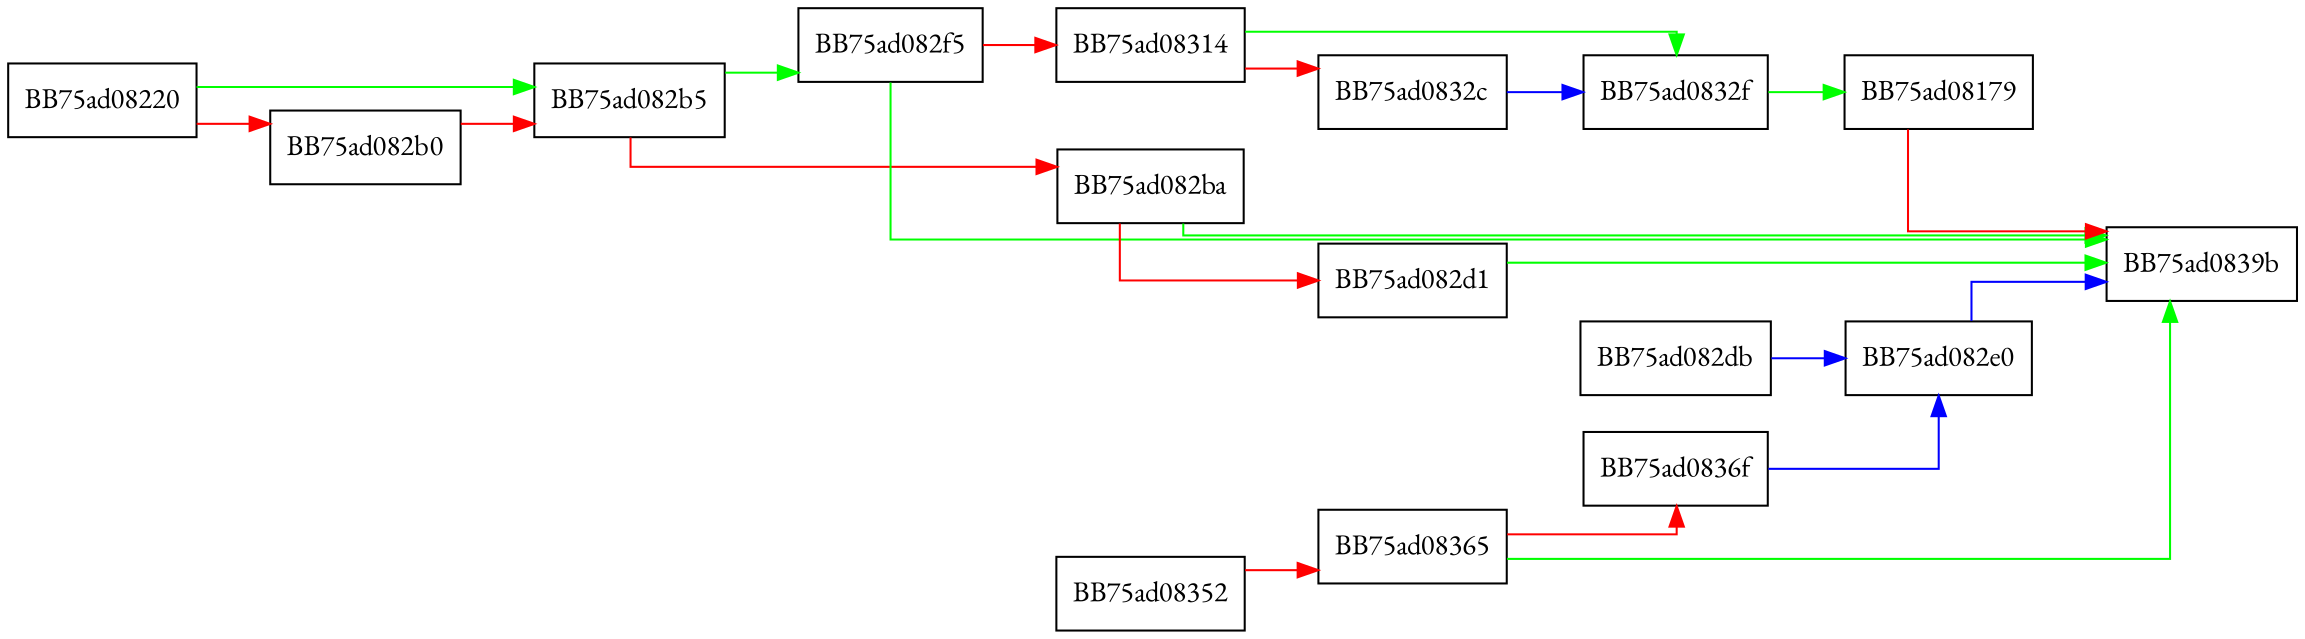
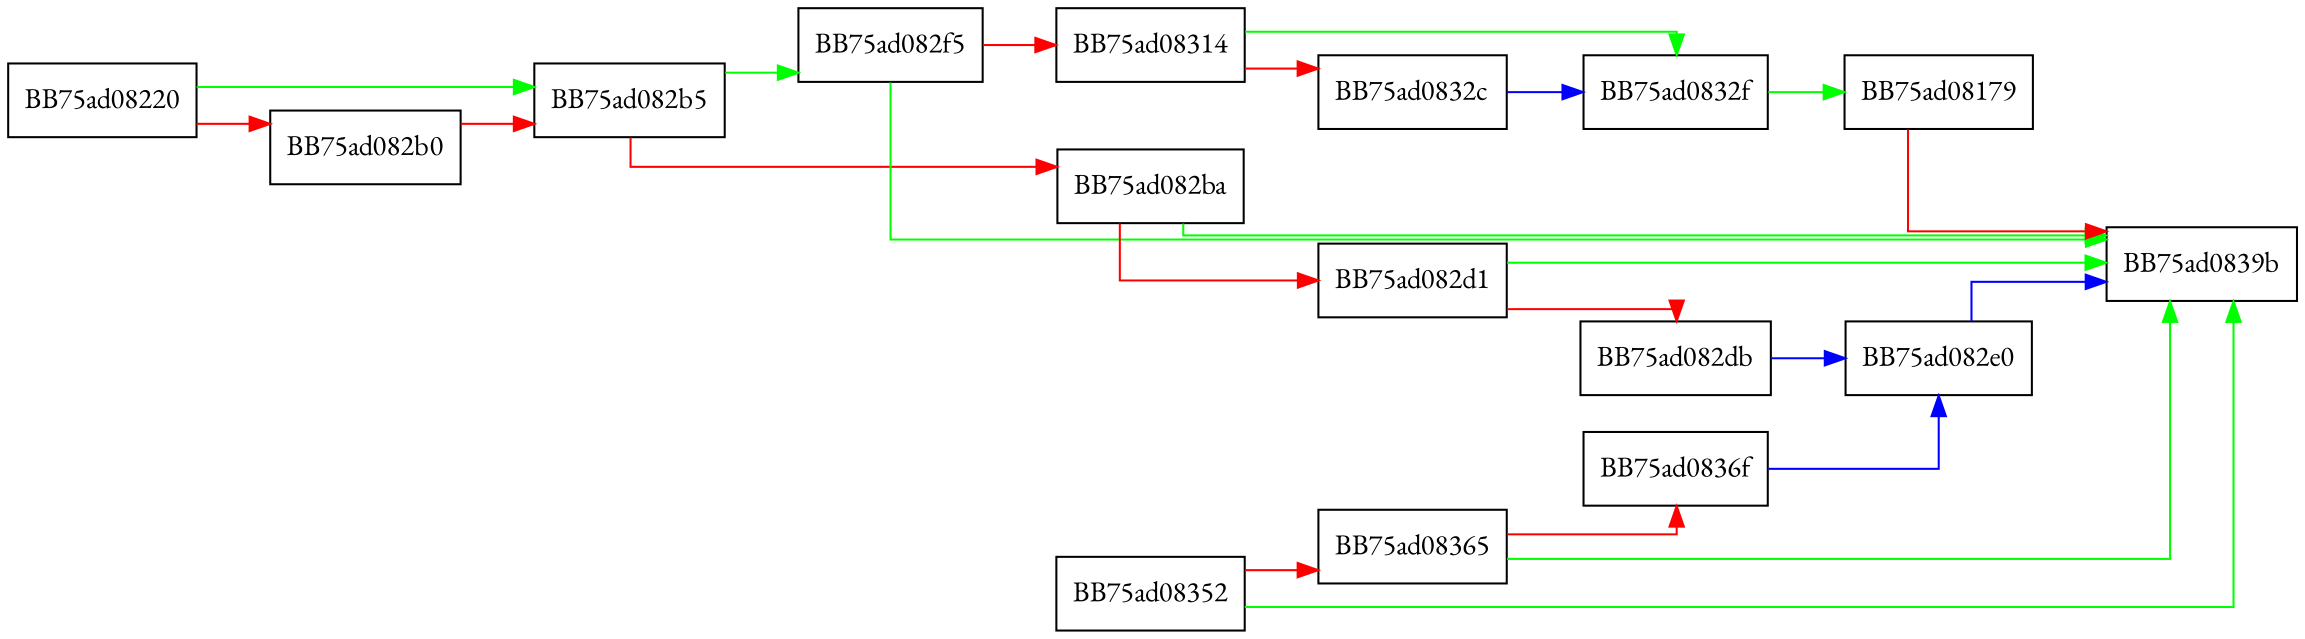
edge "BB75ad082d1" -> "BB75ad082db": added
edge "BB75ad08352" -> "BB75ad0839b": added
